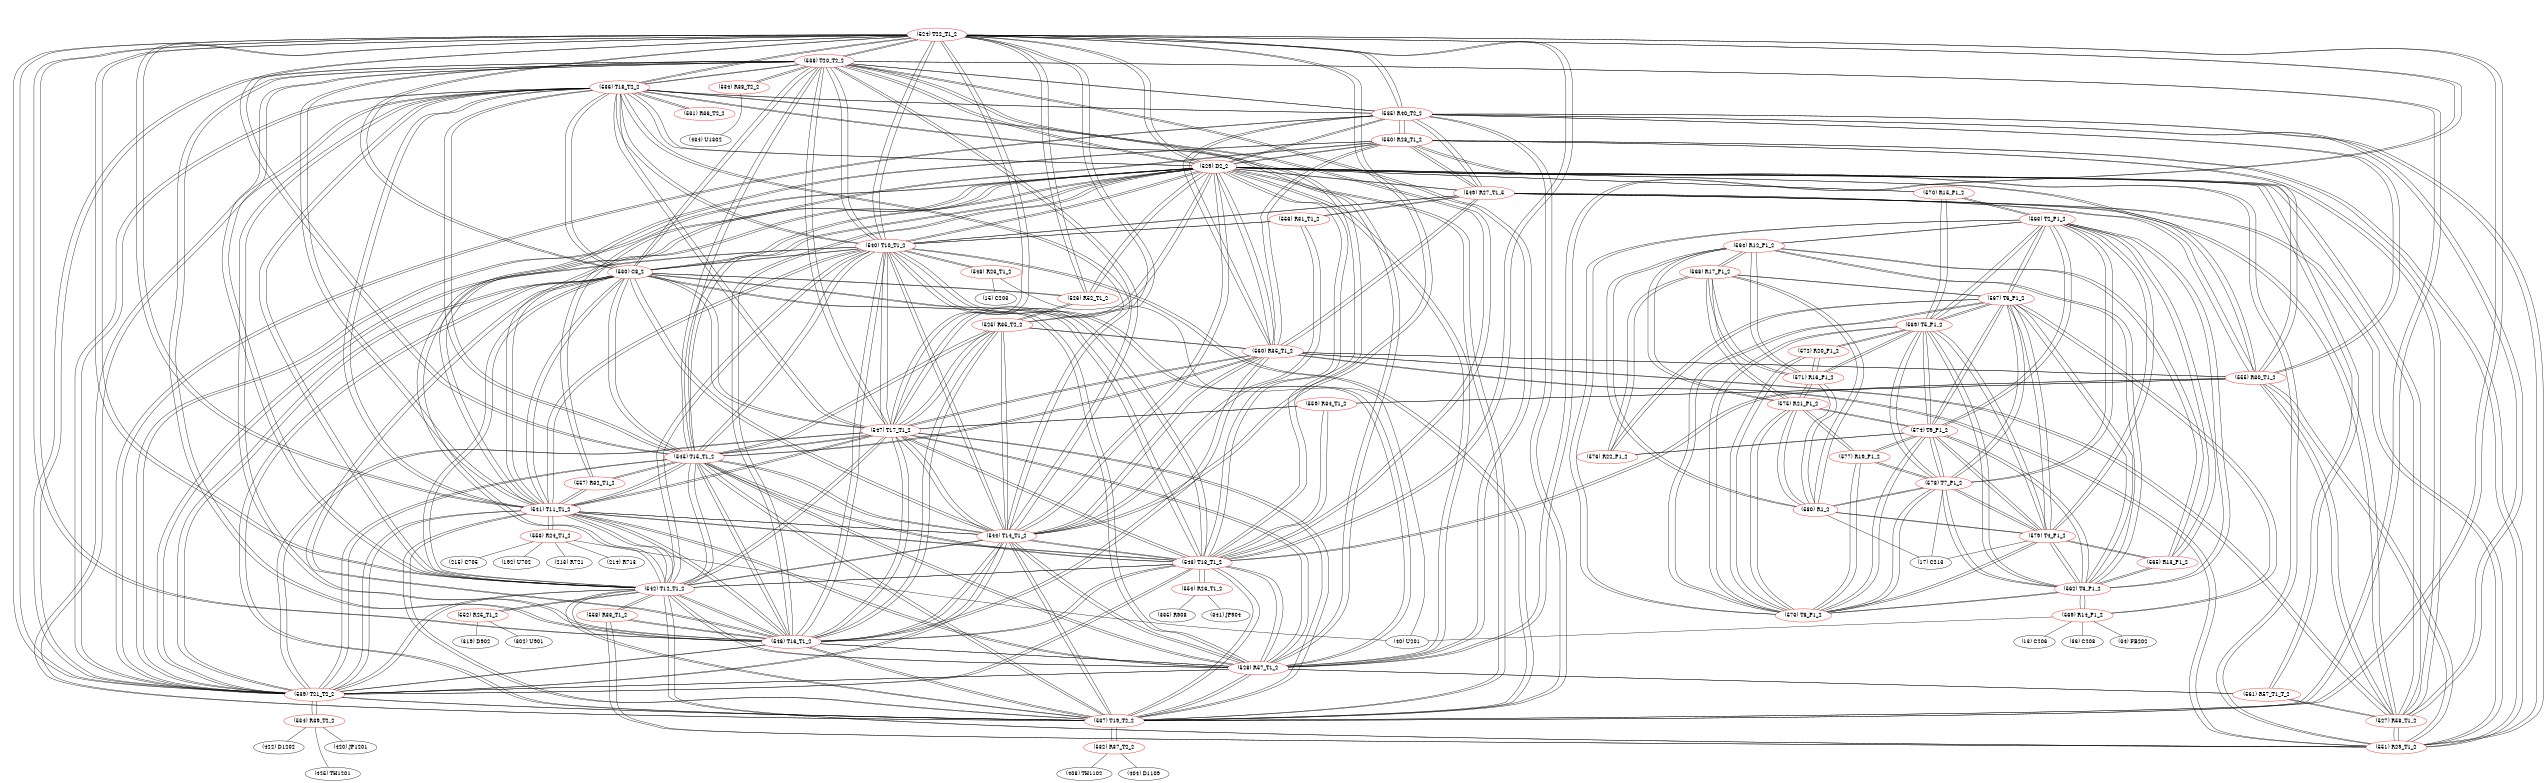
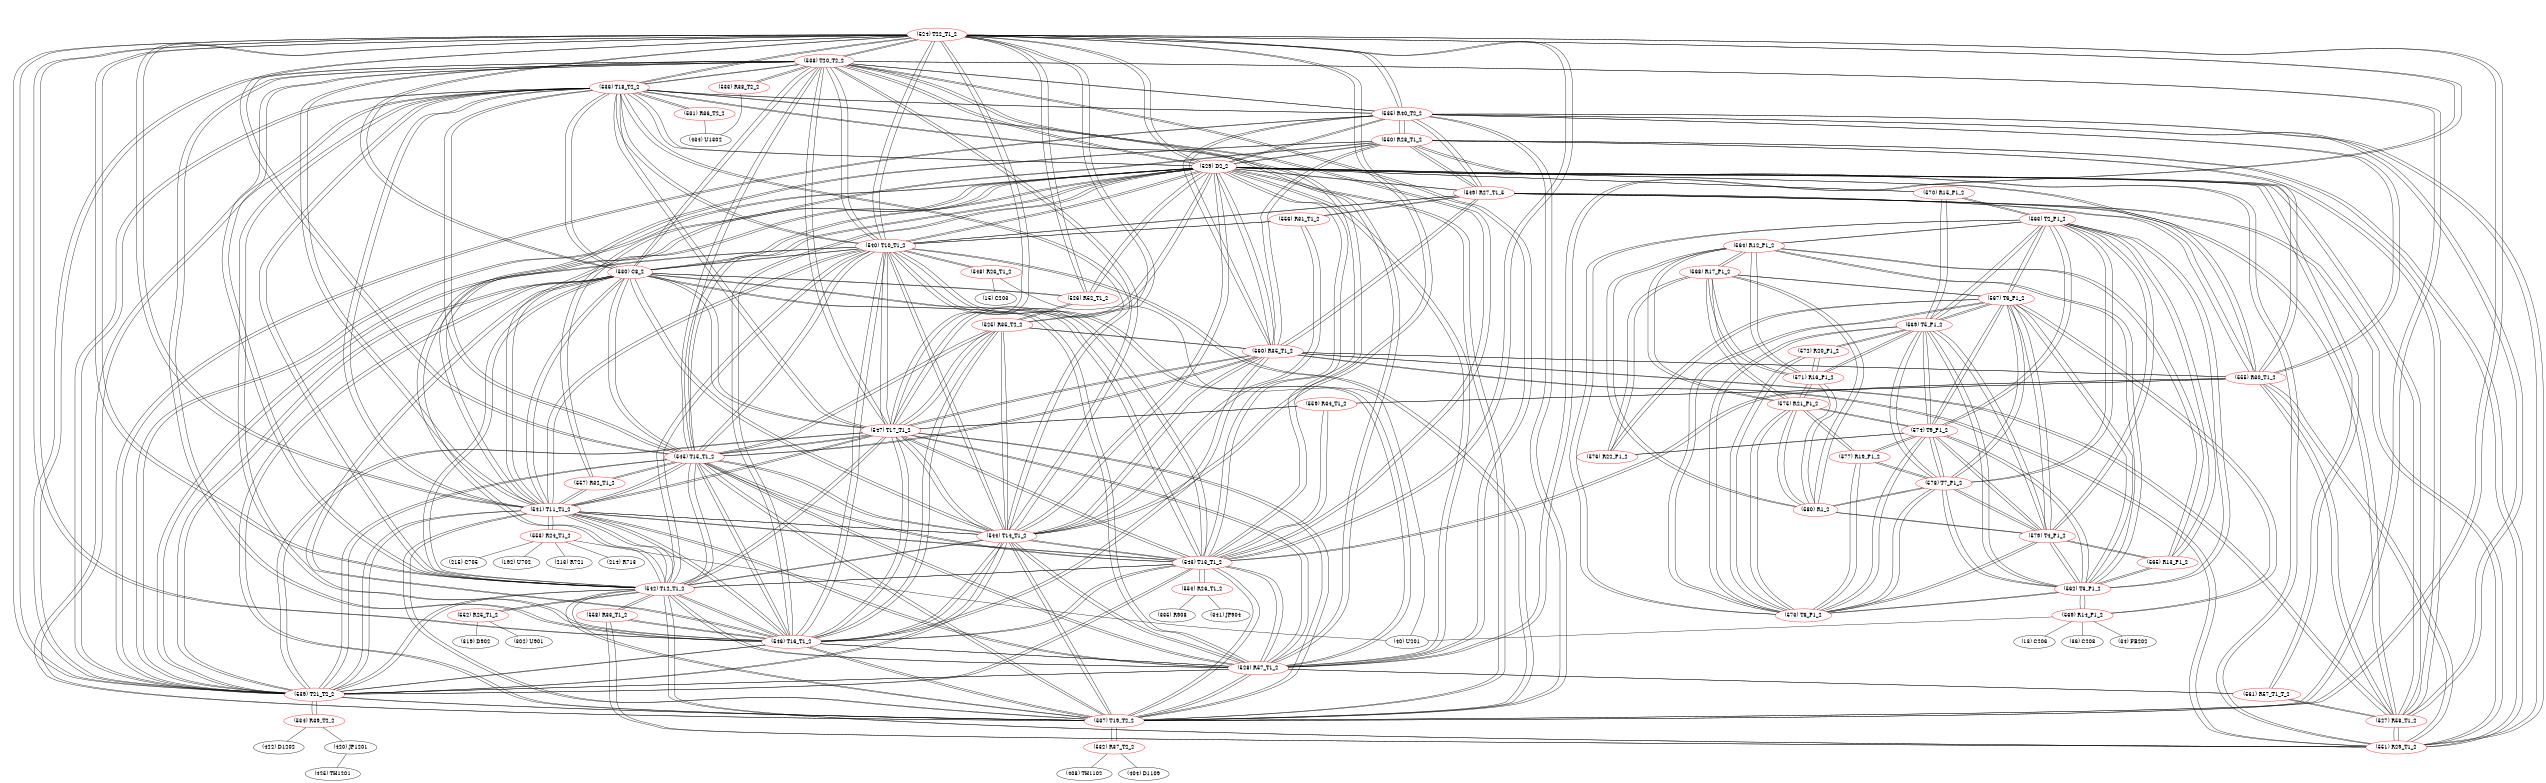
node "(534) R38_T2_2": label "(534) R38_T2_2" -> "(533) R38_T2_2"
edge "(531) R36_T2_2" -- "(434) U1302": added
node "(17) C213": removed
edge "(534) R39_T2_2" -- "(425) TH1201": now "(420) JP1201" -- "(425) TH1201"
